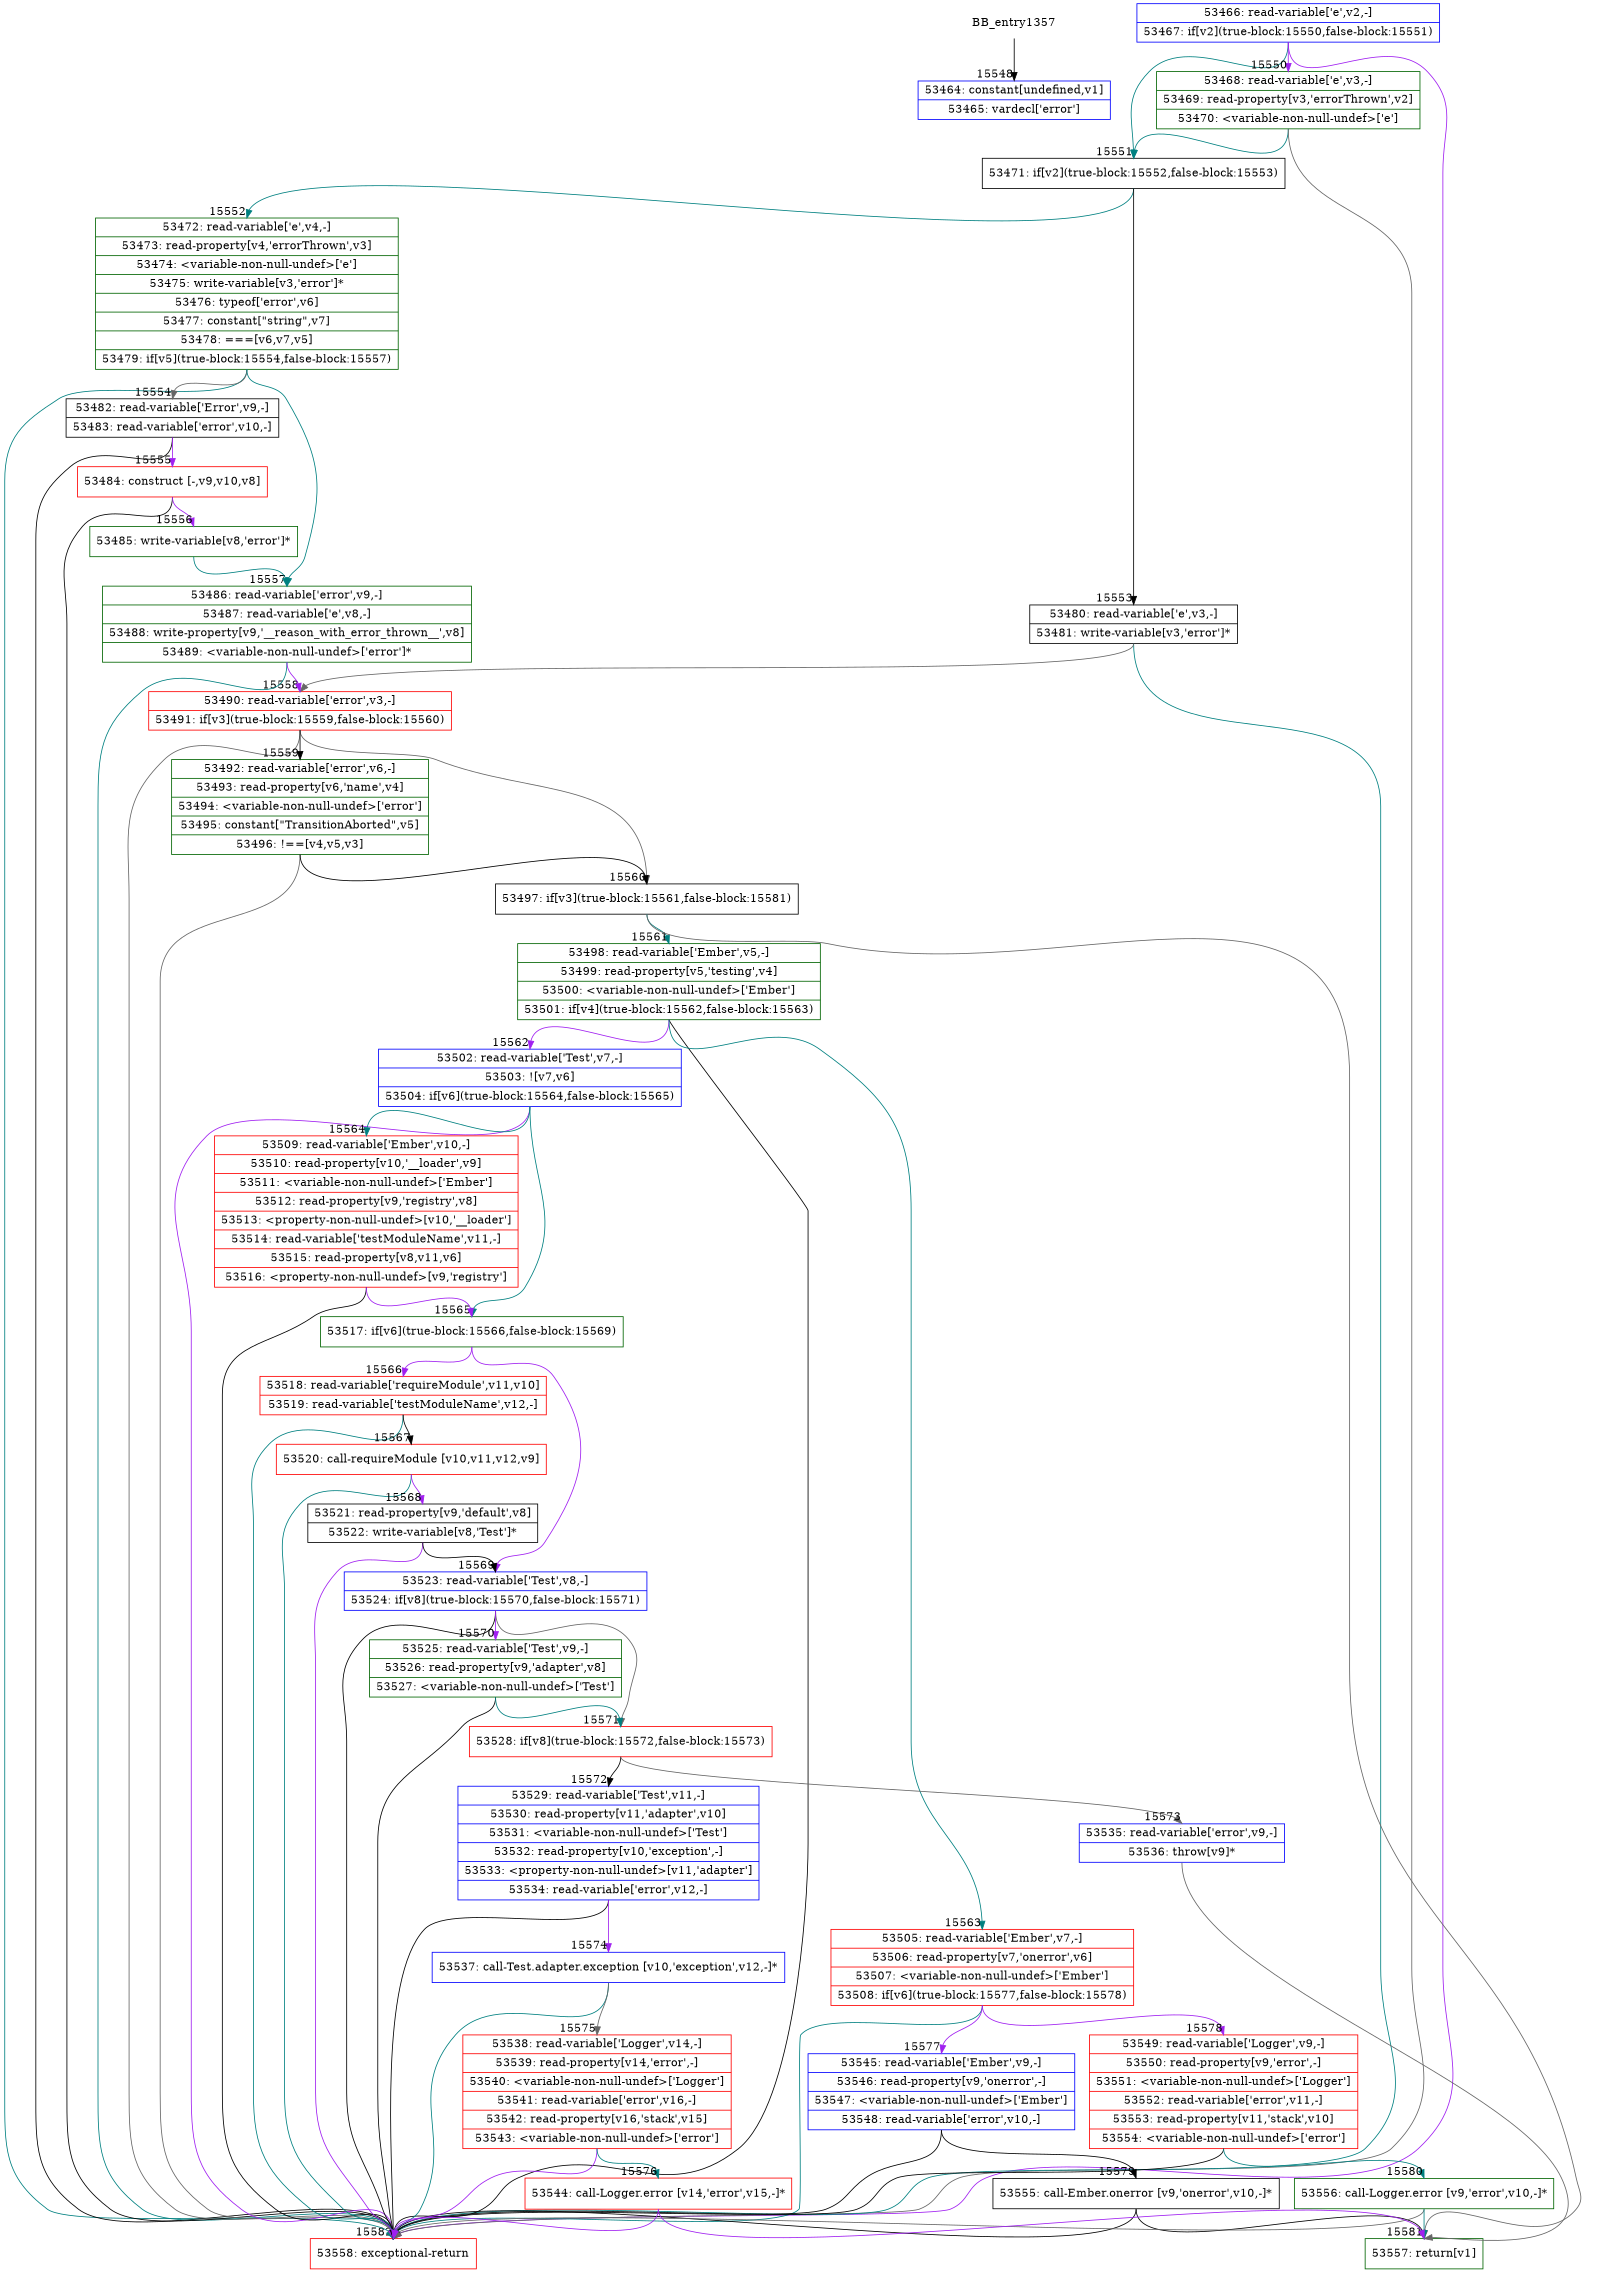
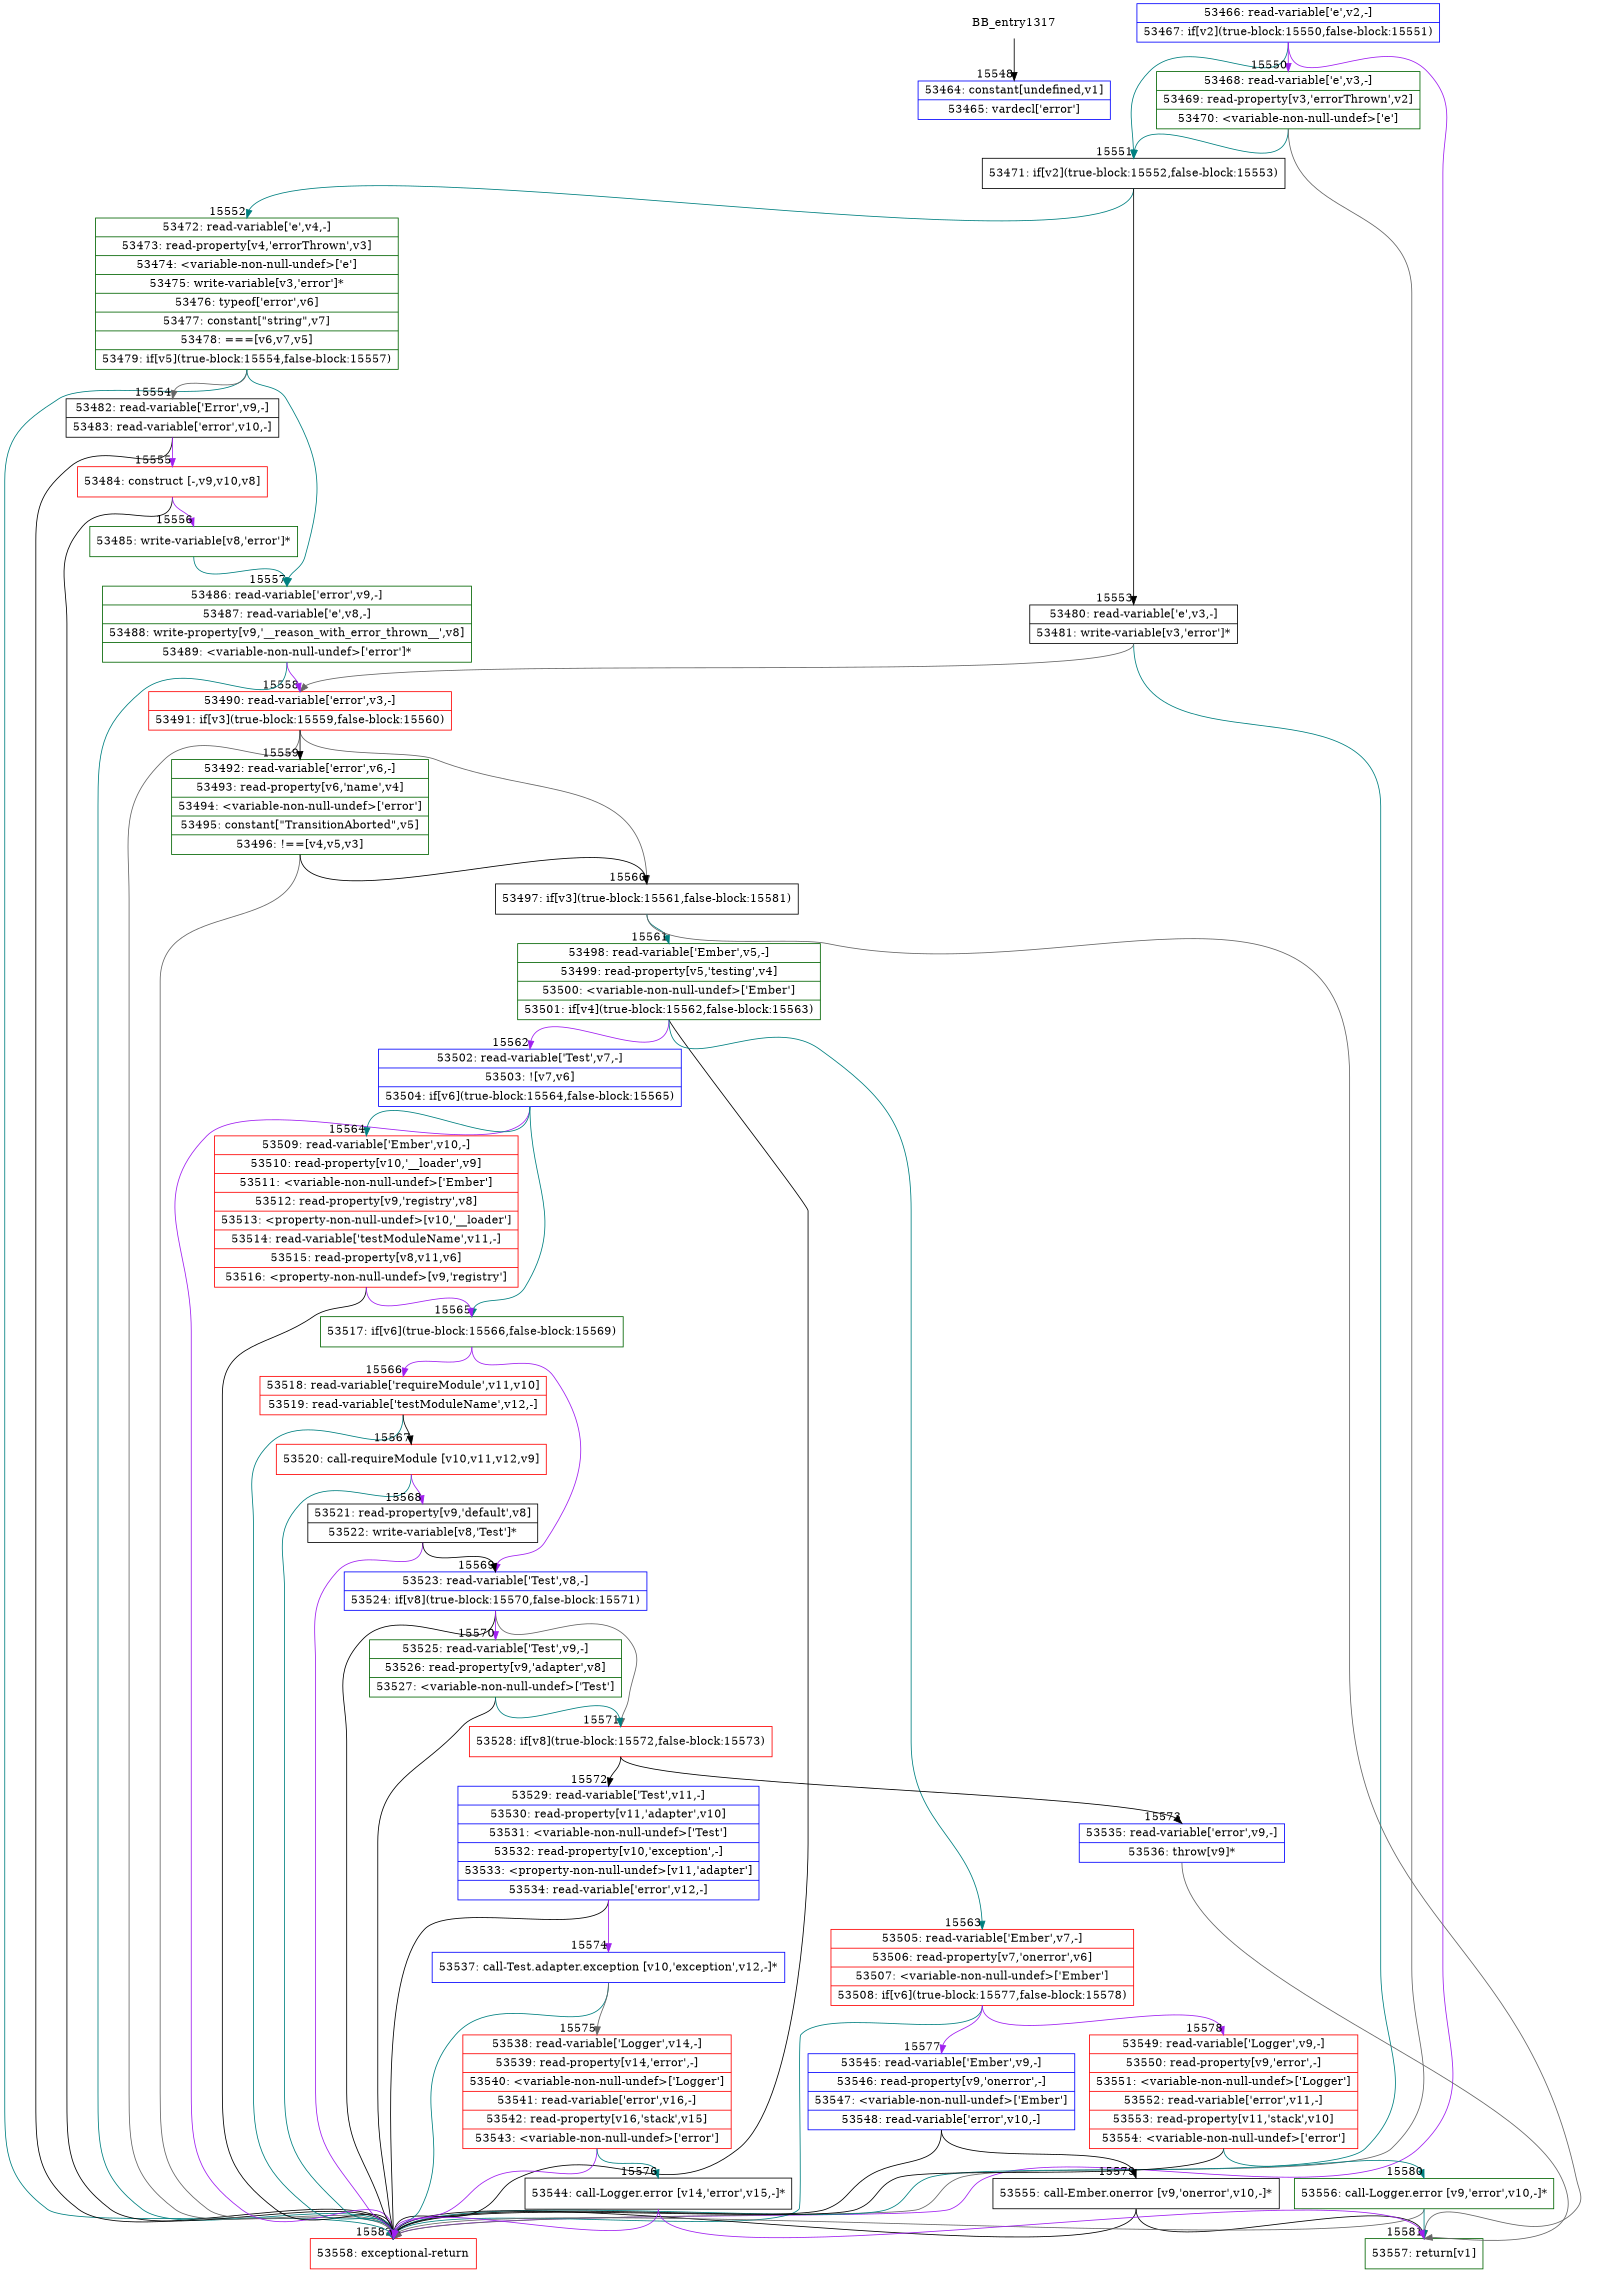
node "BB_entry1357": label "BB_entry1357" -> "BB_entry1317"
edge "53528: if[v8](true-block:15572,false-block:15573)" -> "53535: read-variable['error',v9,-]": color gray40 -> black
node "53544: call-Logger.error [v14,'error',v15,-]*": color red -> black
